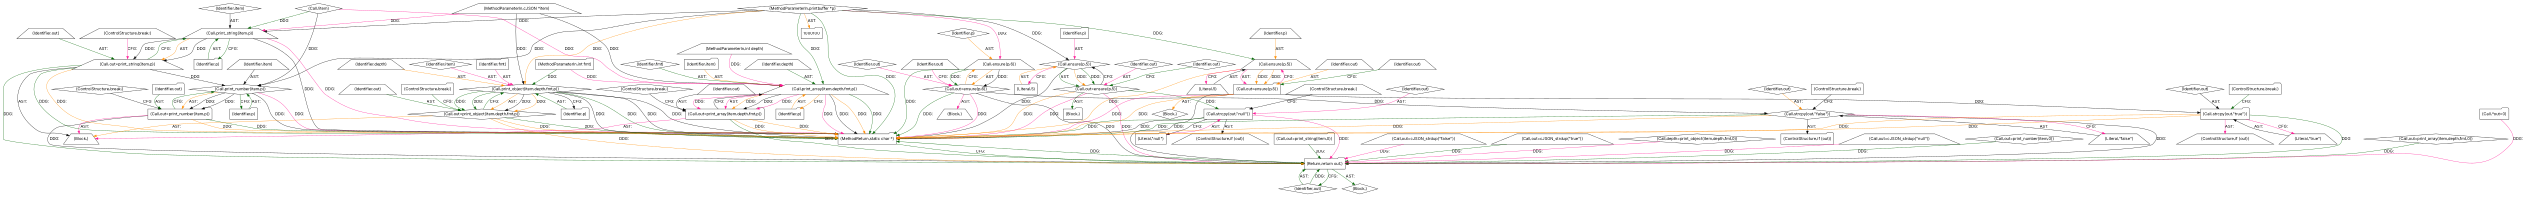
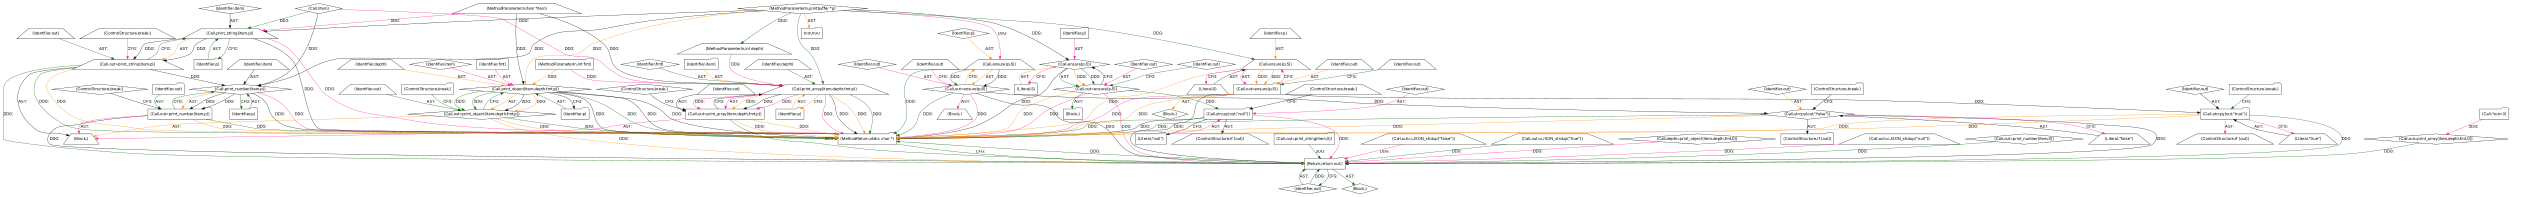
node "(MethodParameterIn,cJSON *item)": label "(MethodParameterIn,cJSON *item)" -> "(MethodParameterIn,item *item)"
edge "(MethodParameterIn,int fmt)" -> "(Call,print_object(item,depth,fmt,p))": color darkgreen -> darkorange
edge "(MethodParameterIn,printbuffer *p)" -> "(MethodReturn,static char *)": now "(MethodParameterIn,printbuffer *p)" -> "(MethodParameterIn,int depth)"
edge "(Call,*out=0)" -> "(Return,return out;)": now "(Call,*out=0)" -> "(Call,out=print_array(item,depth,fmt,0))"
